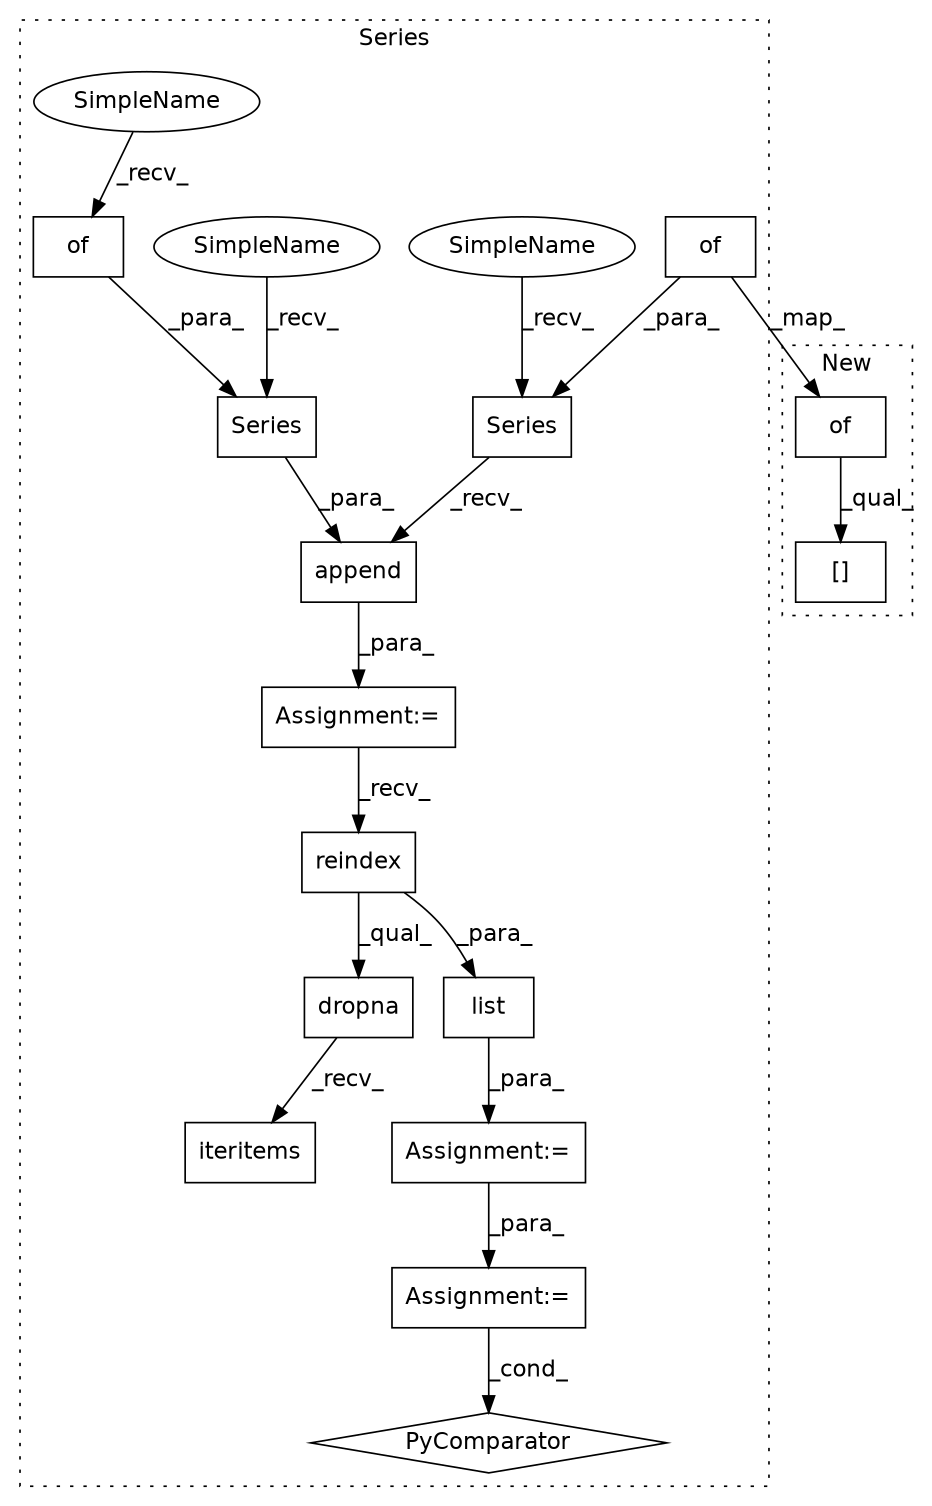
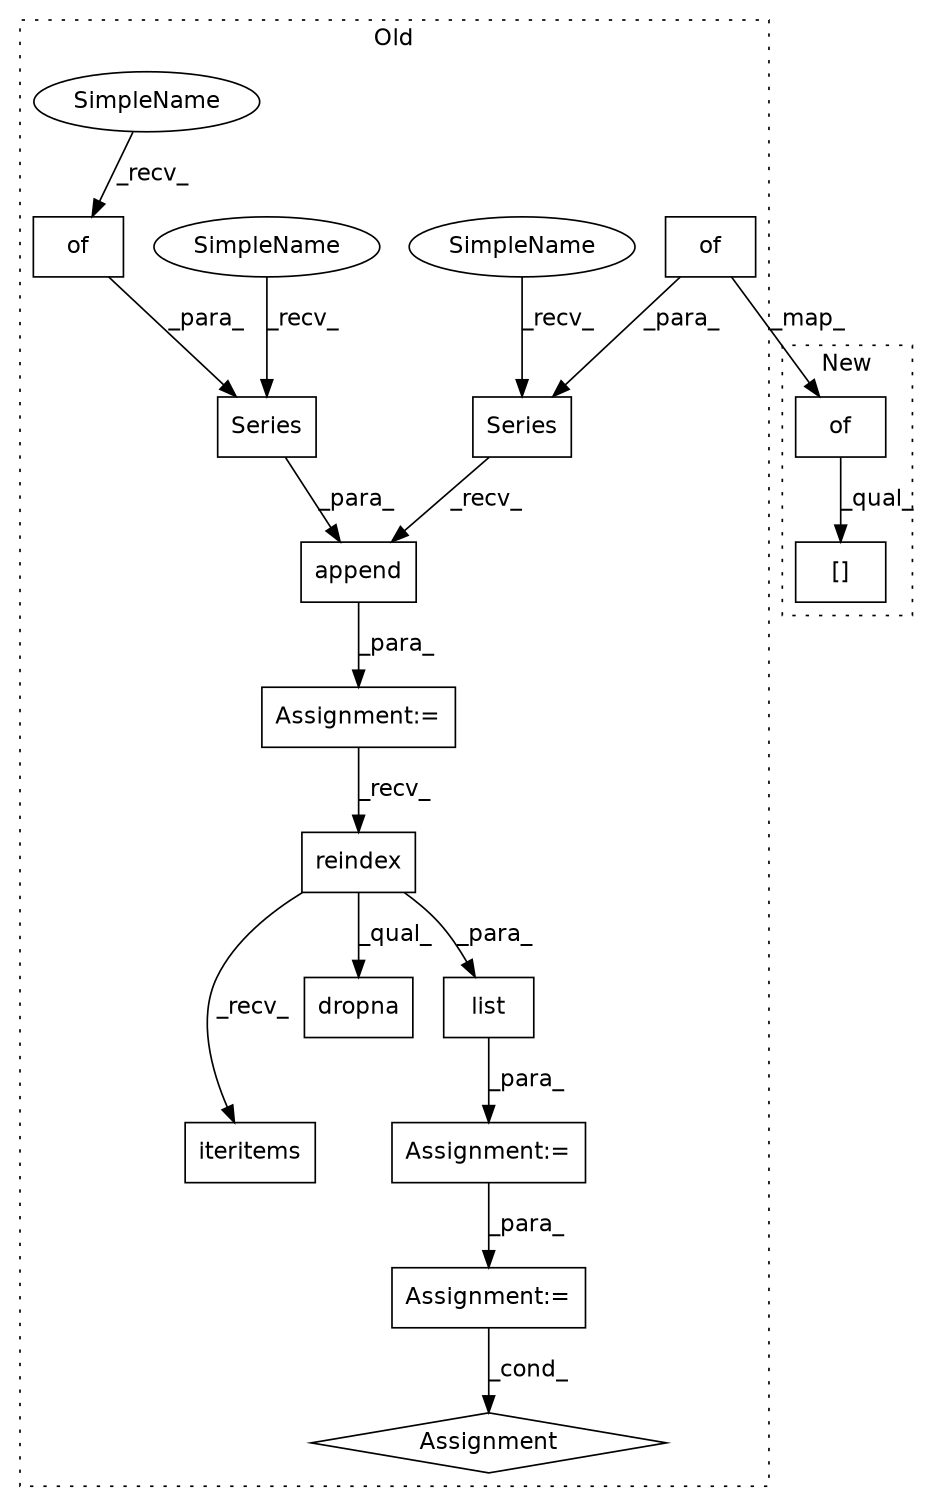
cluster "Series": label "Series" -> "Old"
edge "dropna" -> "iteritems": now "reindex" -> "iteritems"
node "PyComparator": label "PyComparator" -> "Assignment"
